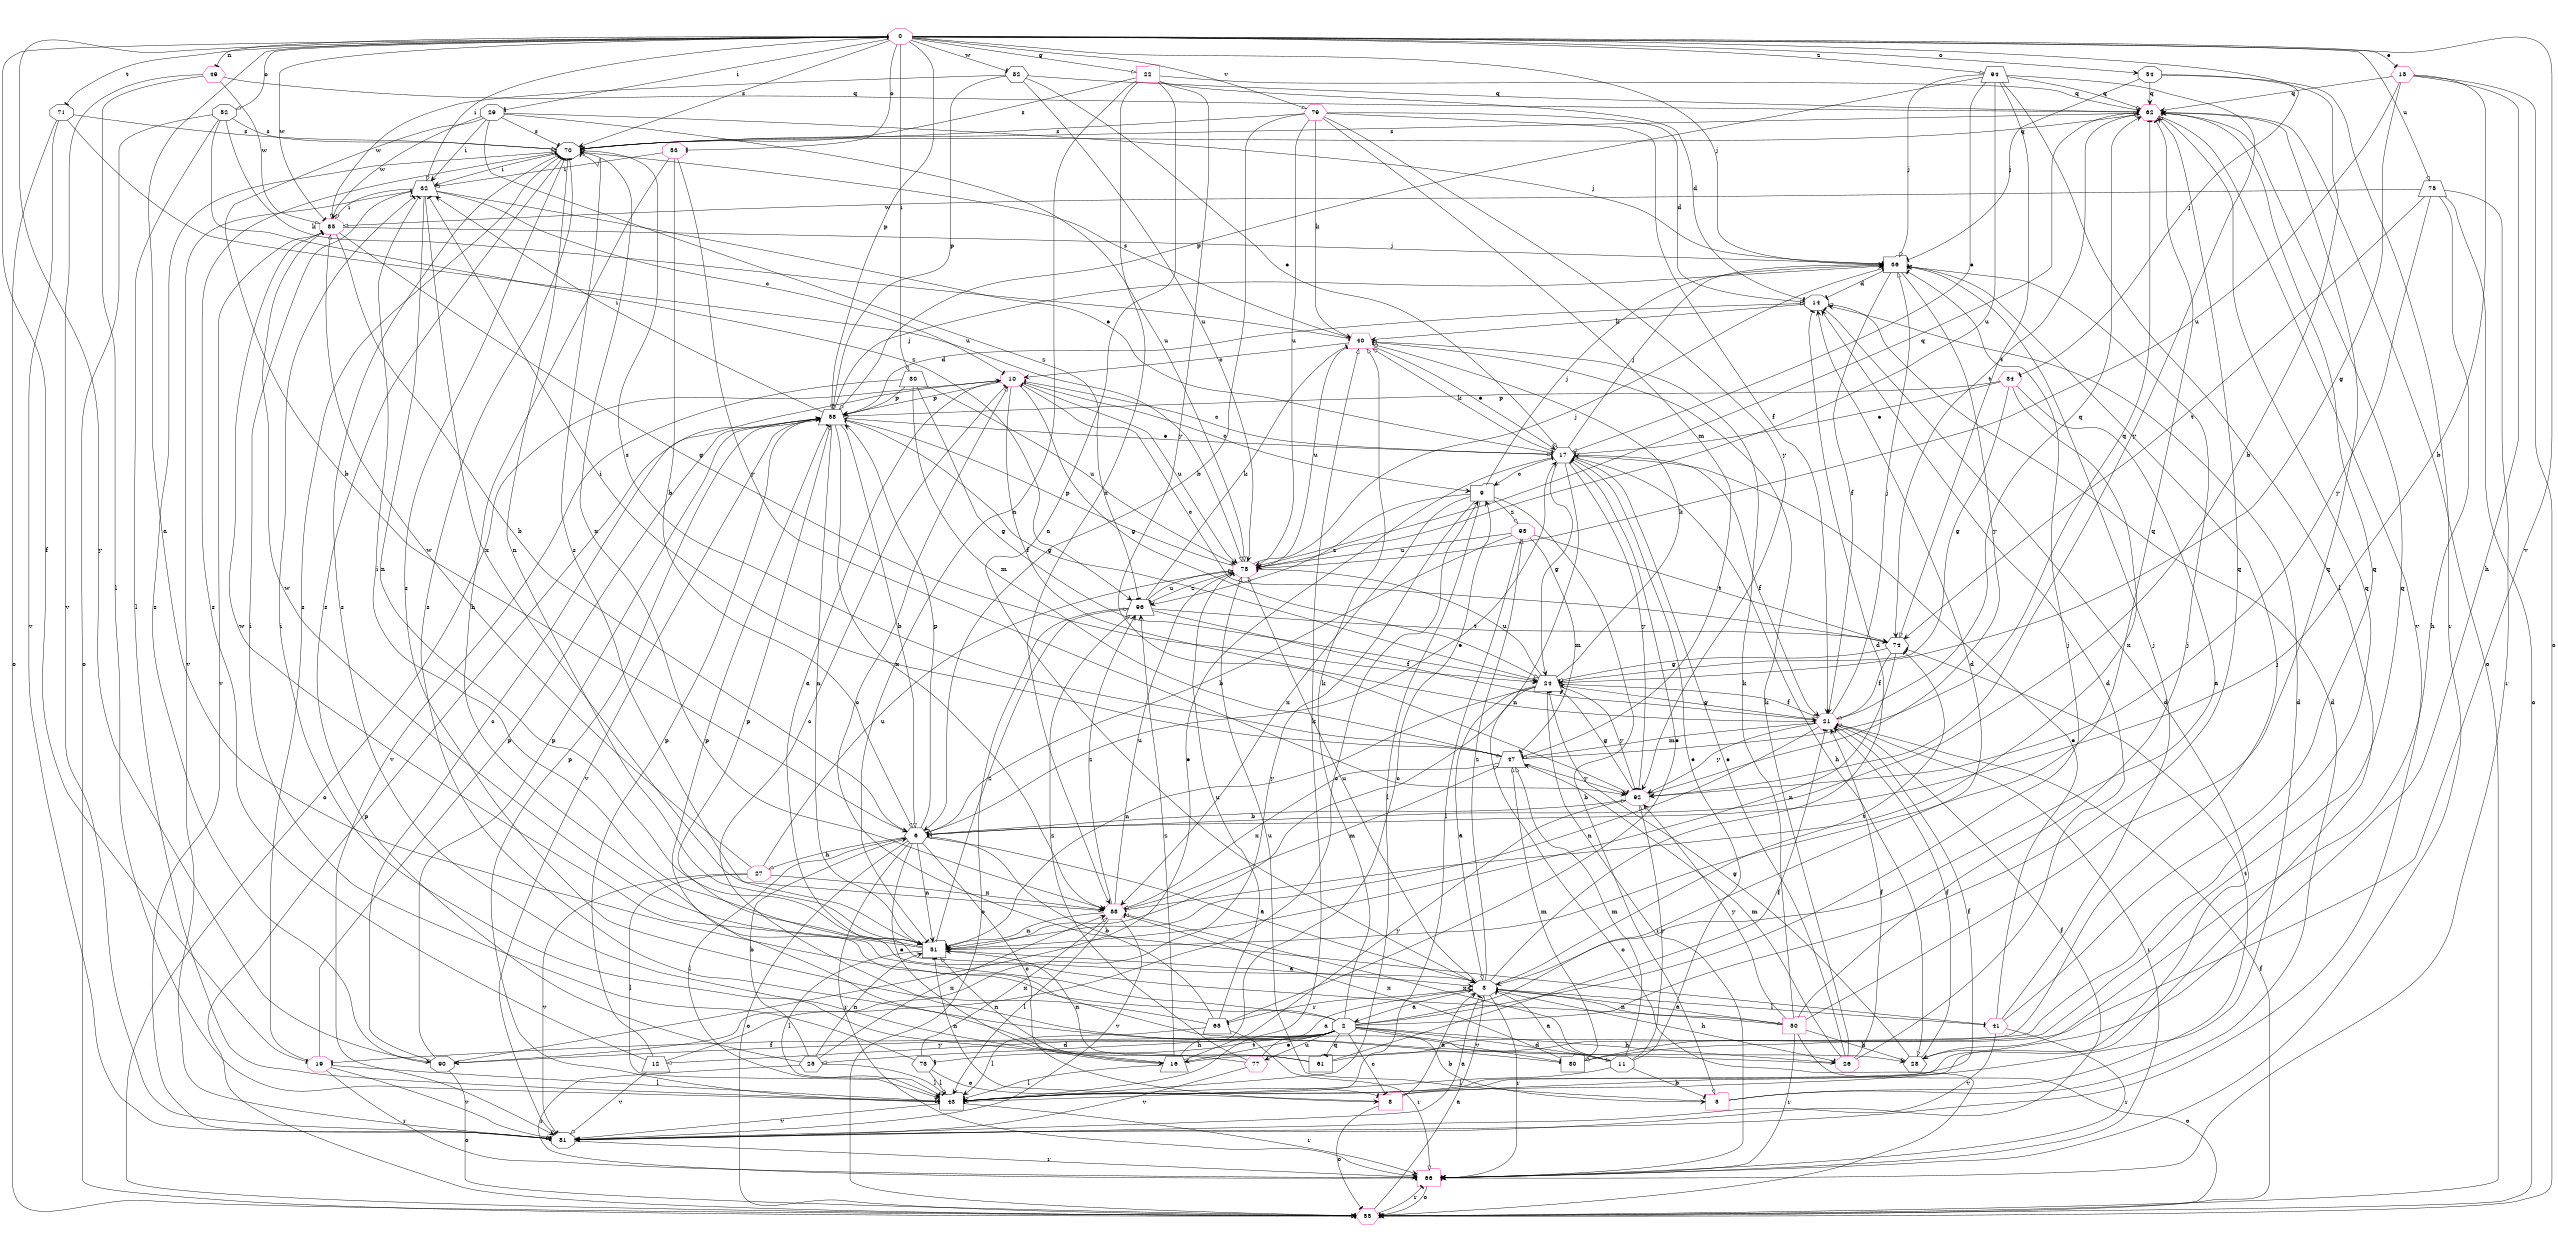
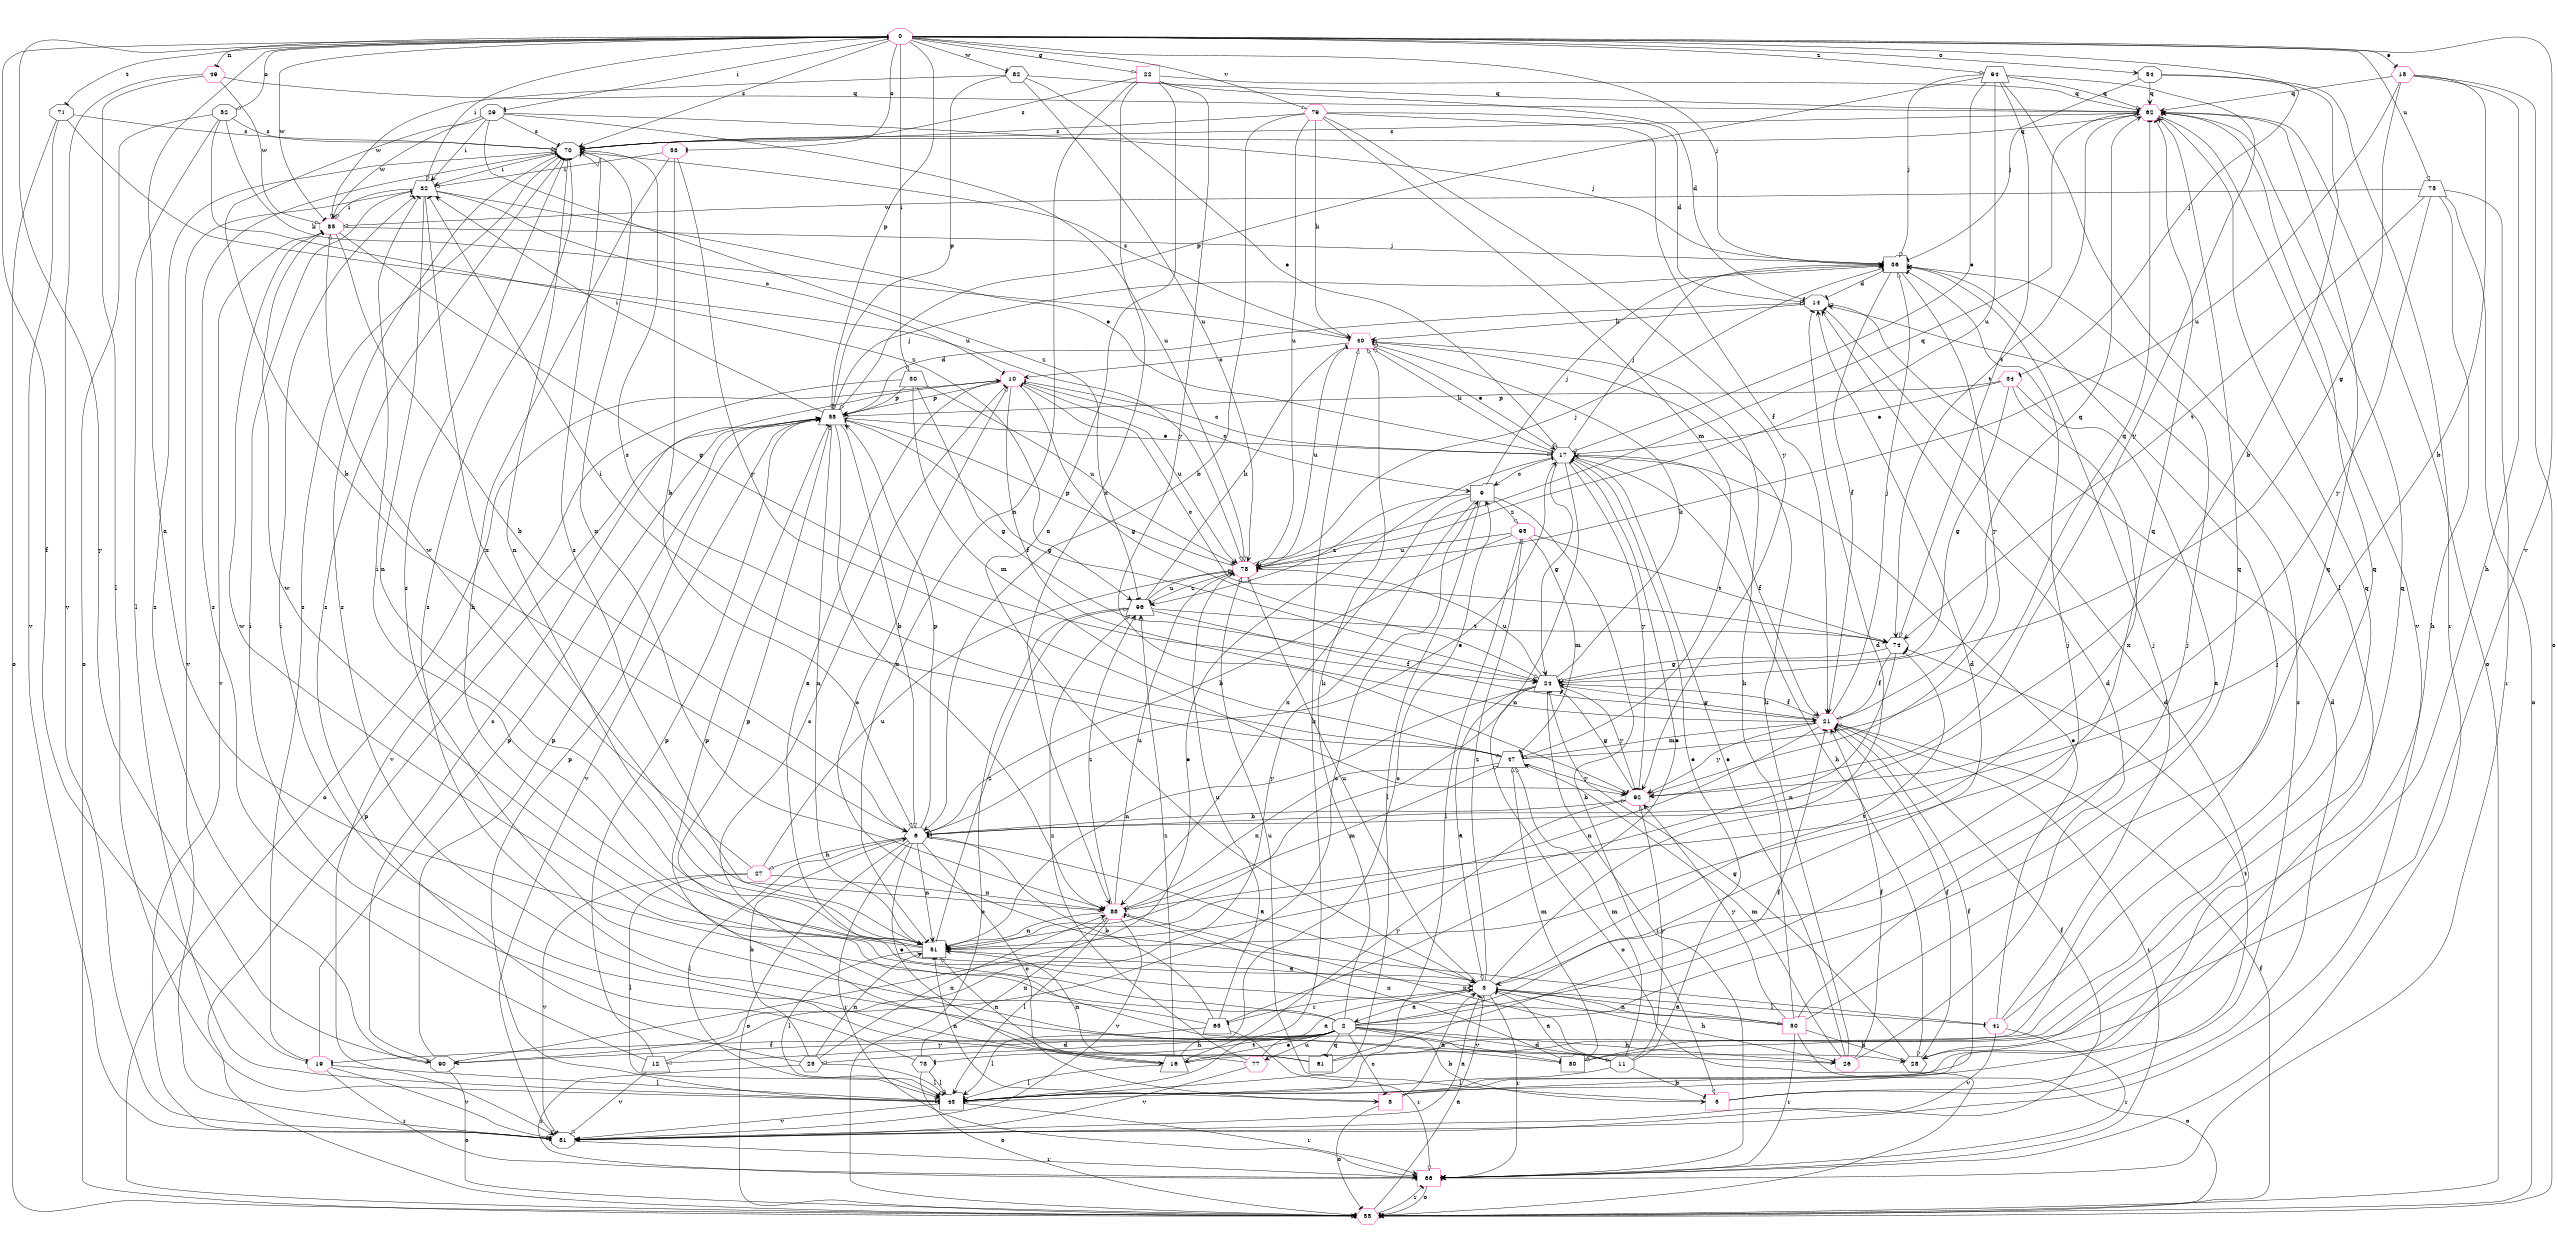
edge "8" -> "14": label "d" -> "s"
edge "73" -> "8": now "73" -> "55"
